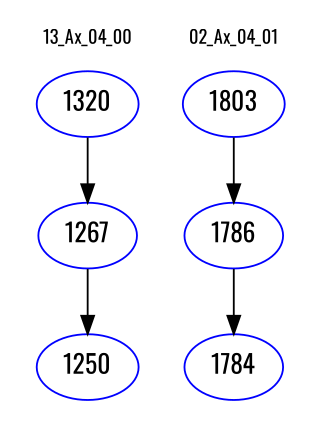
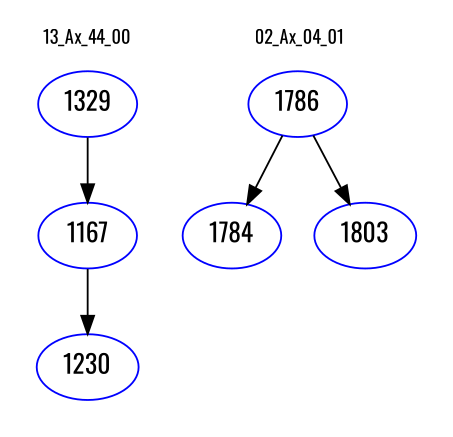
cluster "13_Ax_04_00": label "13_Ax_04_00" -> "13_Ax_44_00"
node "1320": label "1320" -> "1329"
edge "1803" -> "1786": reversed
node "1267": label "1267" -> "1167"
node "1250": label "1250" -> "1230"
